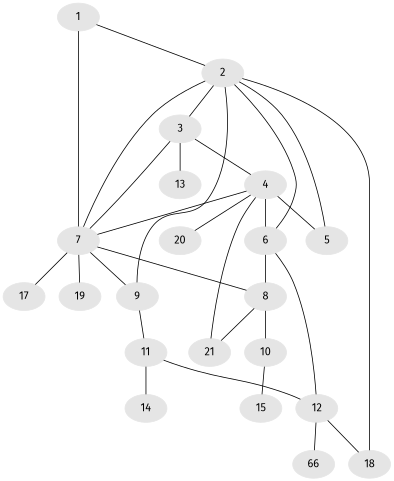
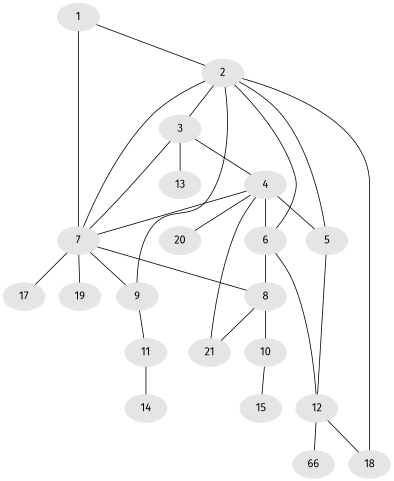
edge "11" -- "12": now "5" -- "12"
